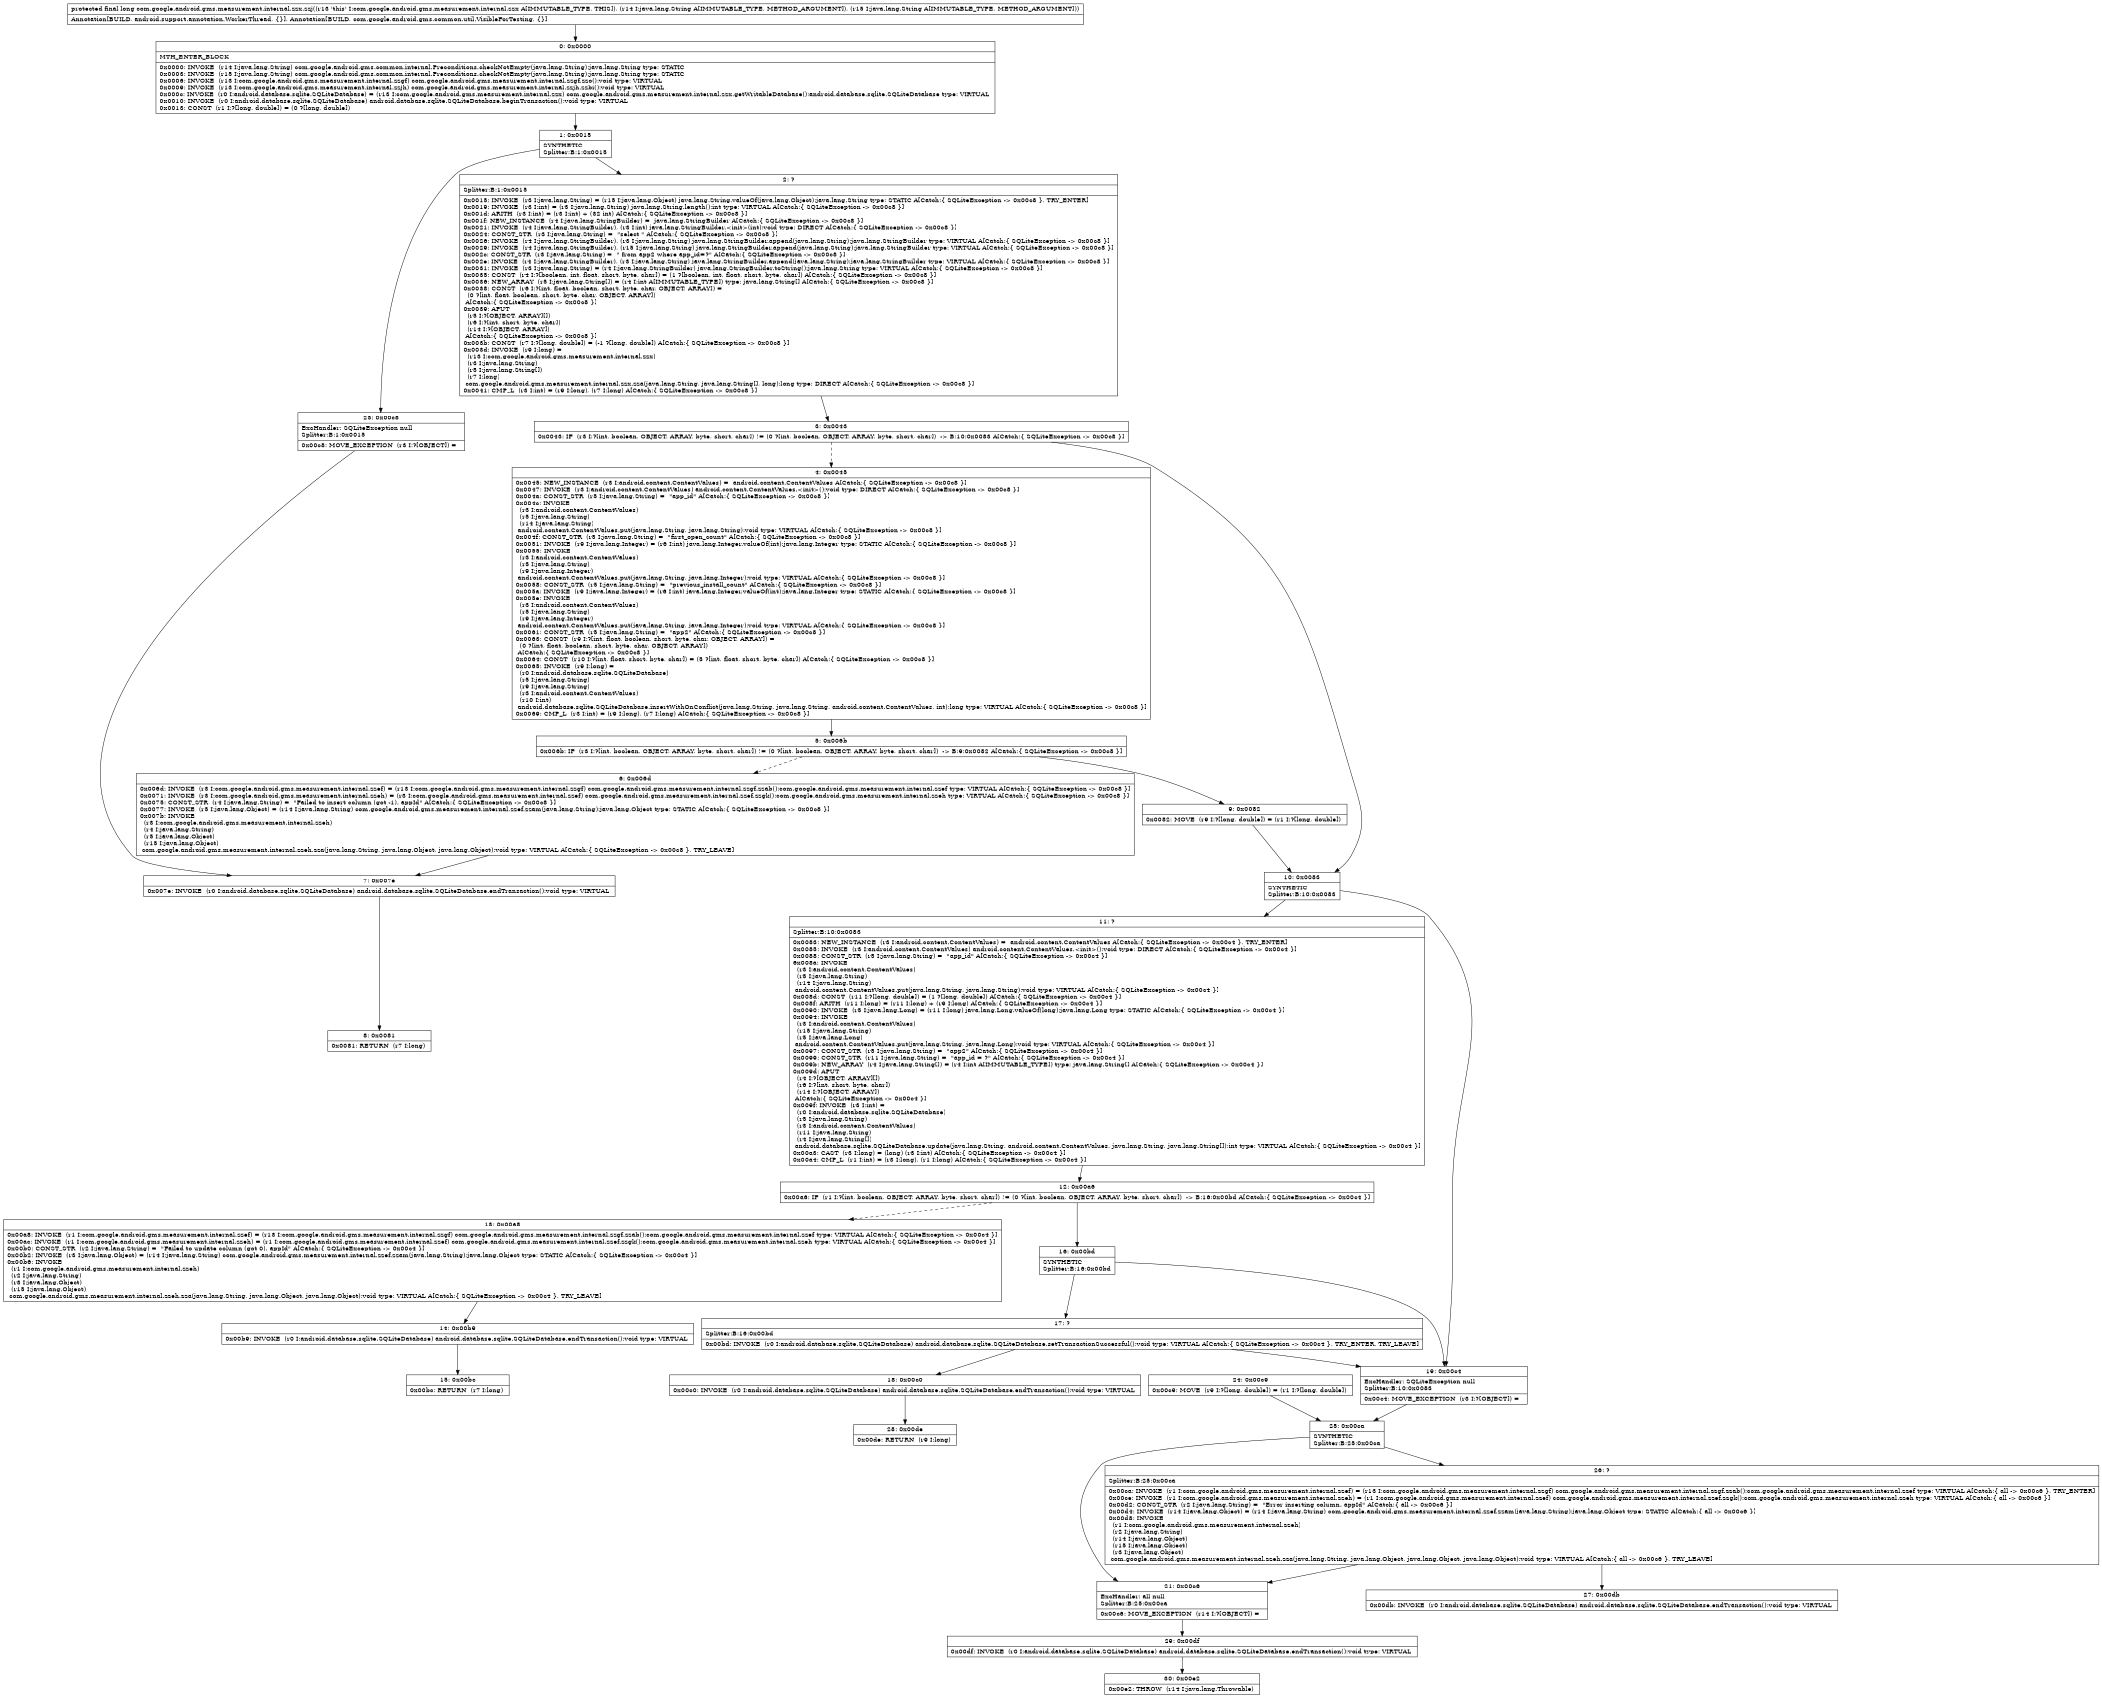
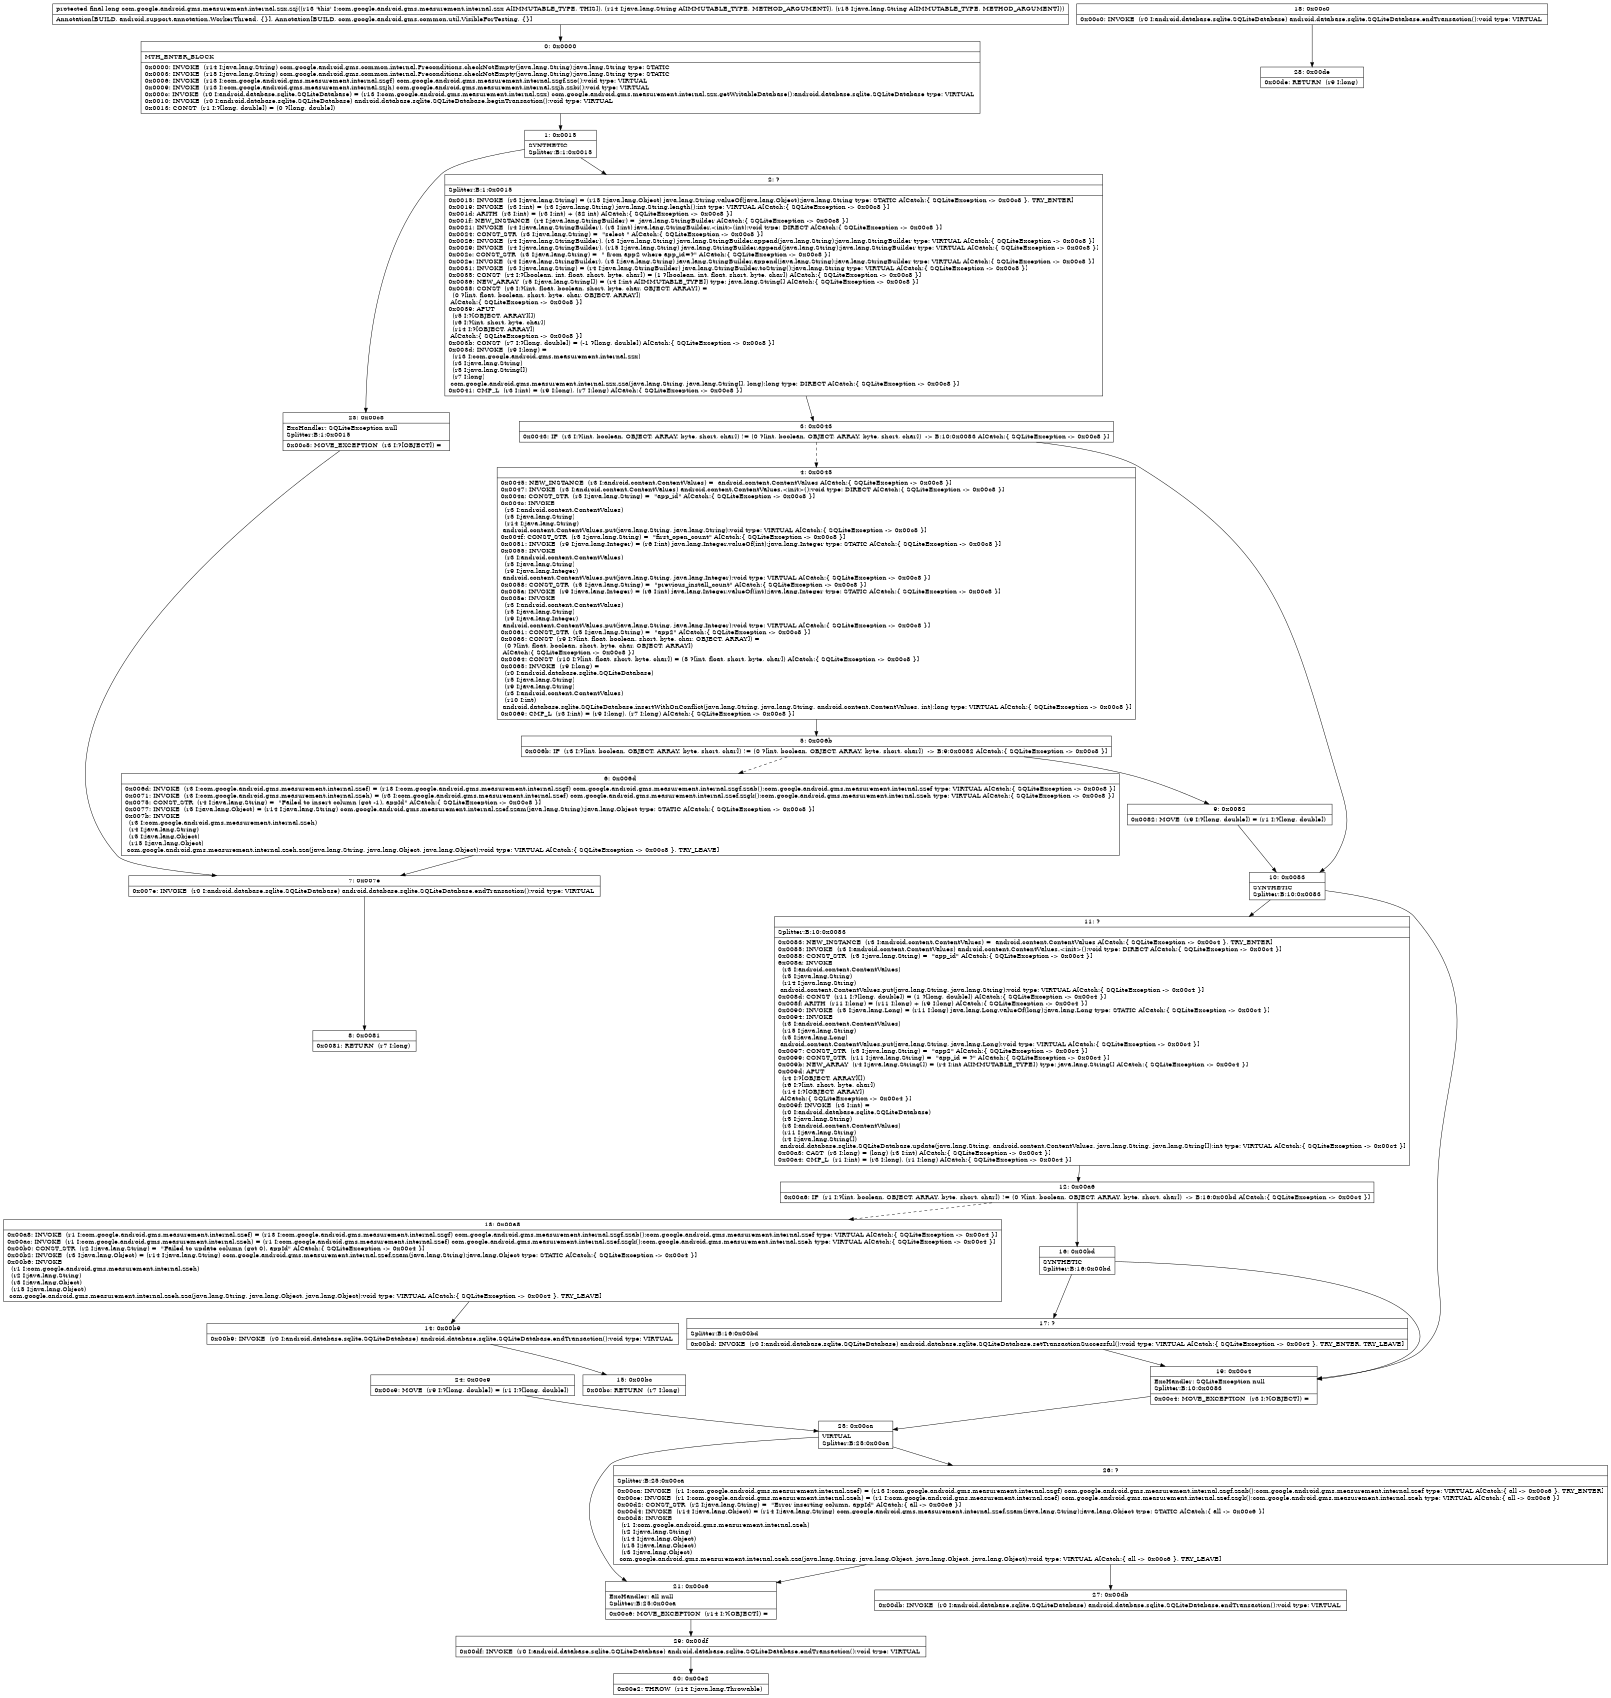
edge "17: ?" -> "18: 0x00c0": removed
node "25: 0x00ca": text "SYNTHETIC" -> "VIRTUAL"
